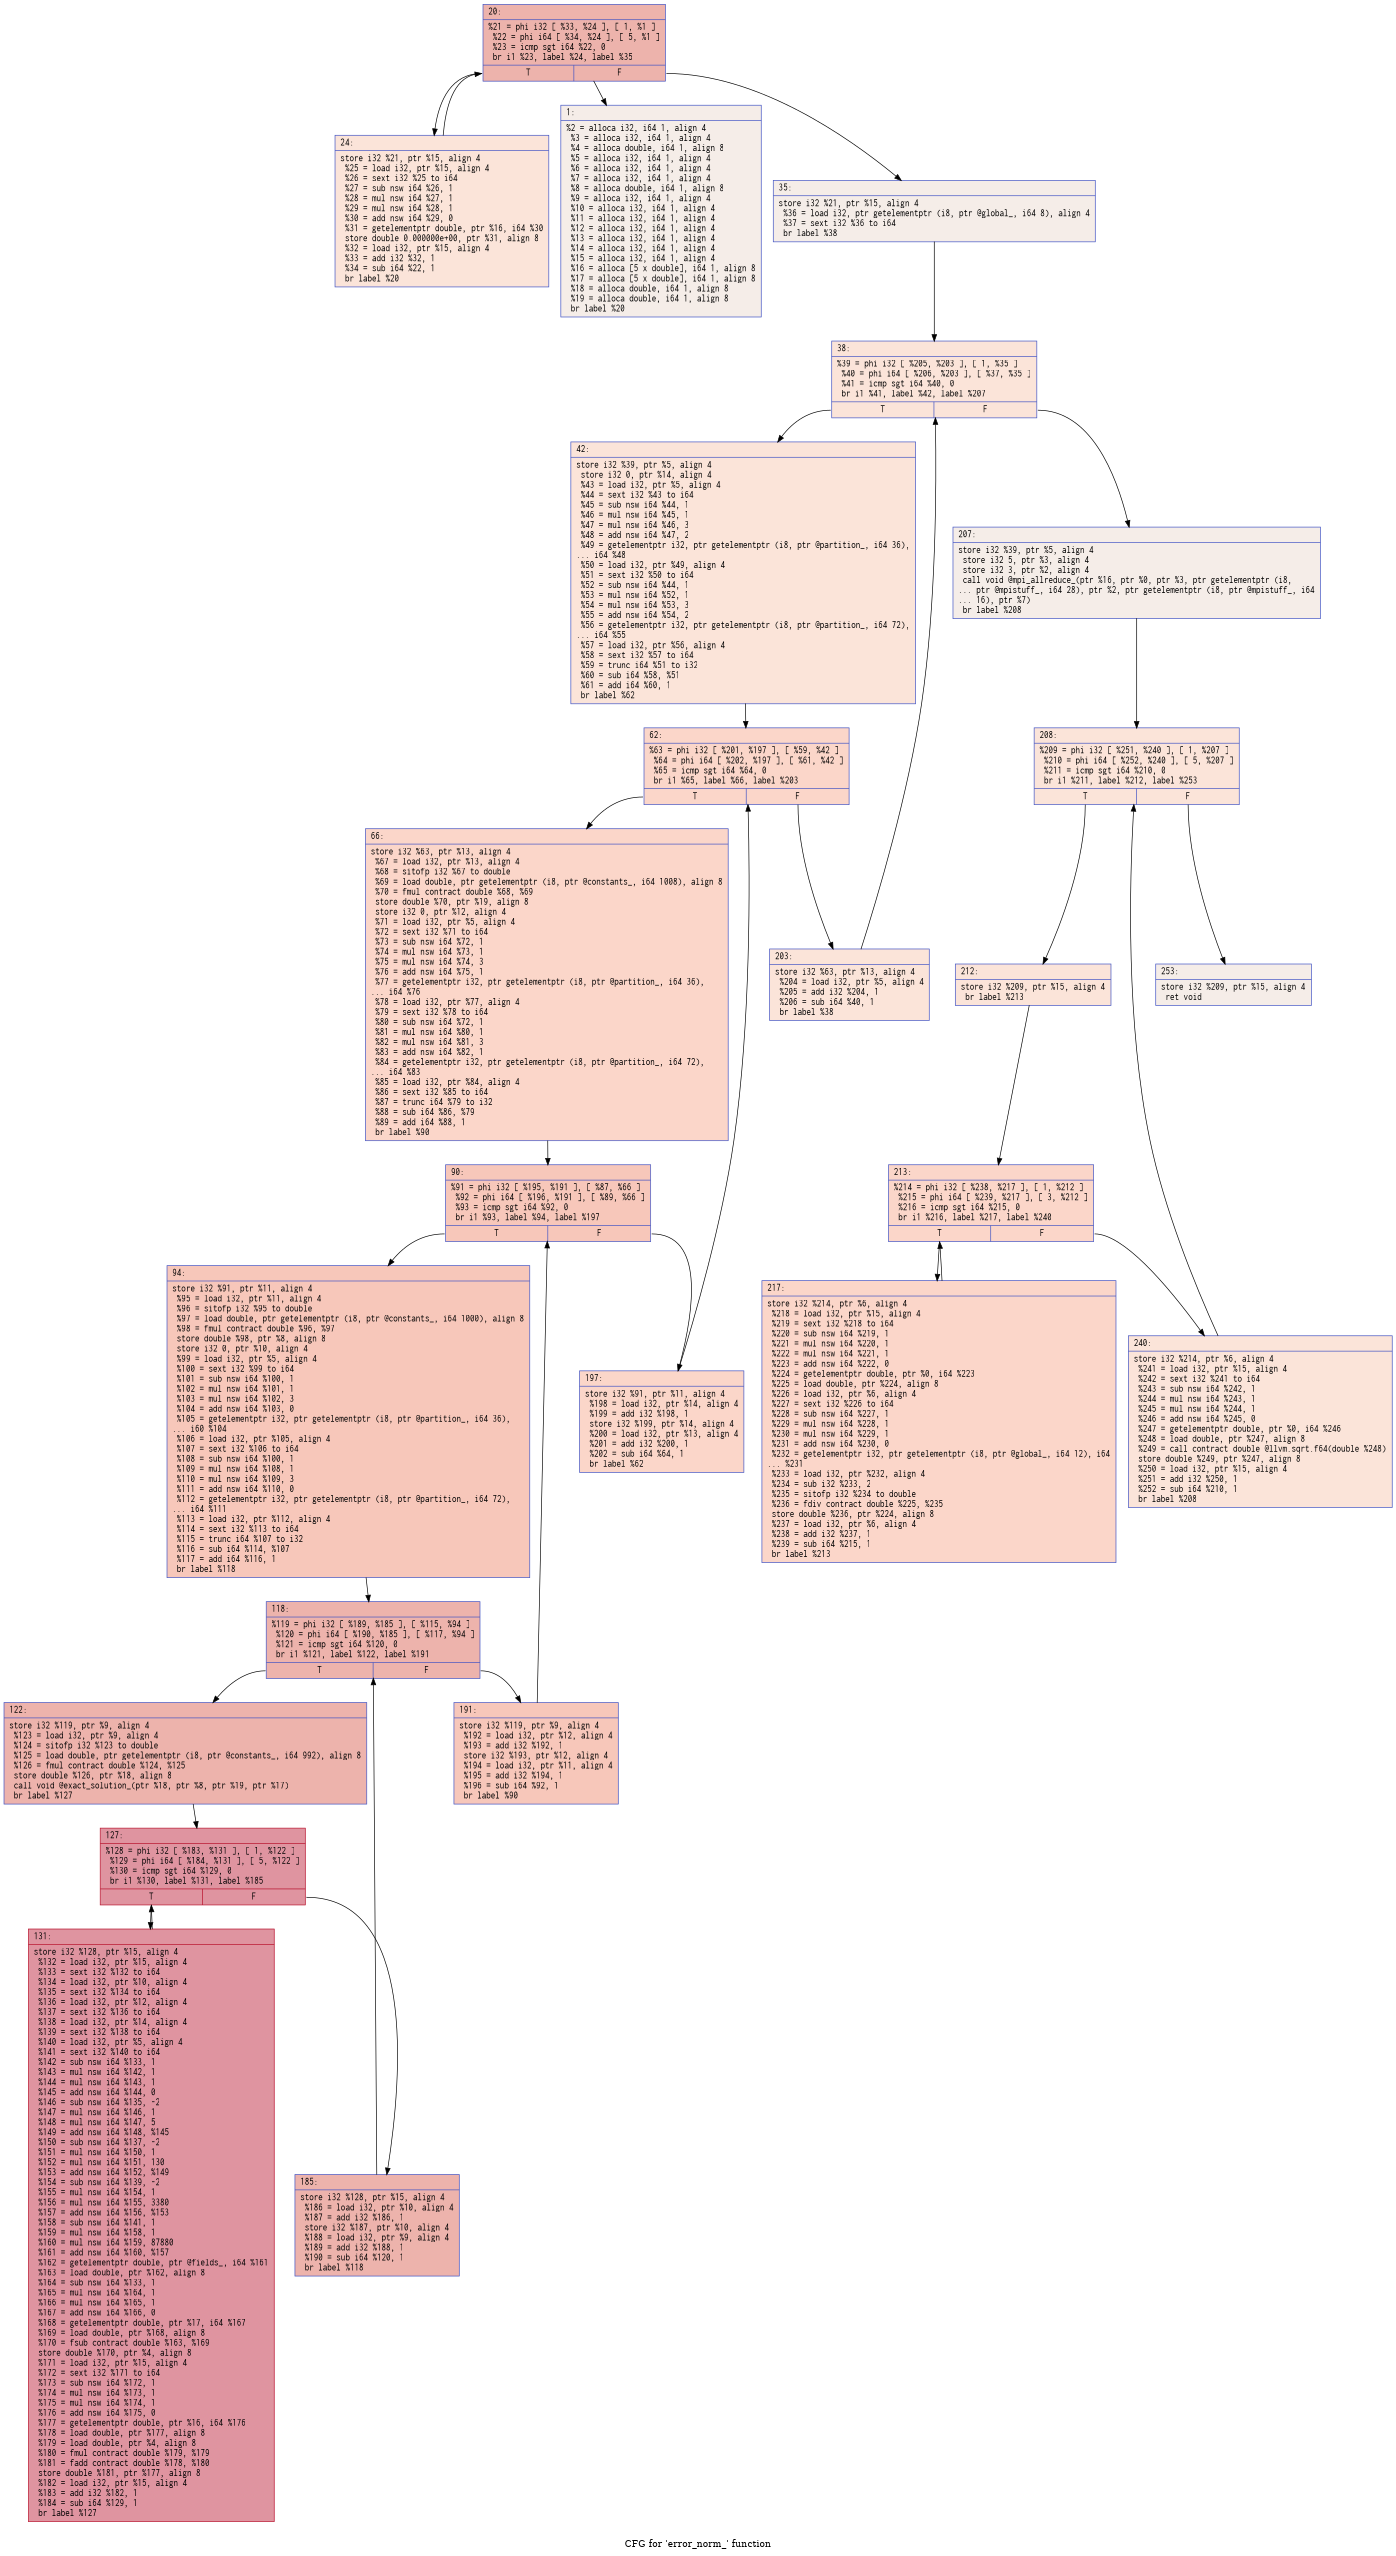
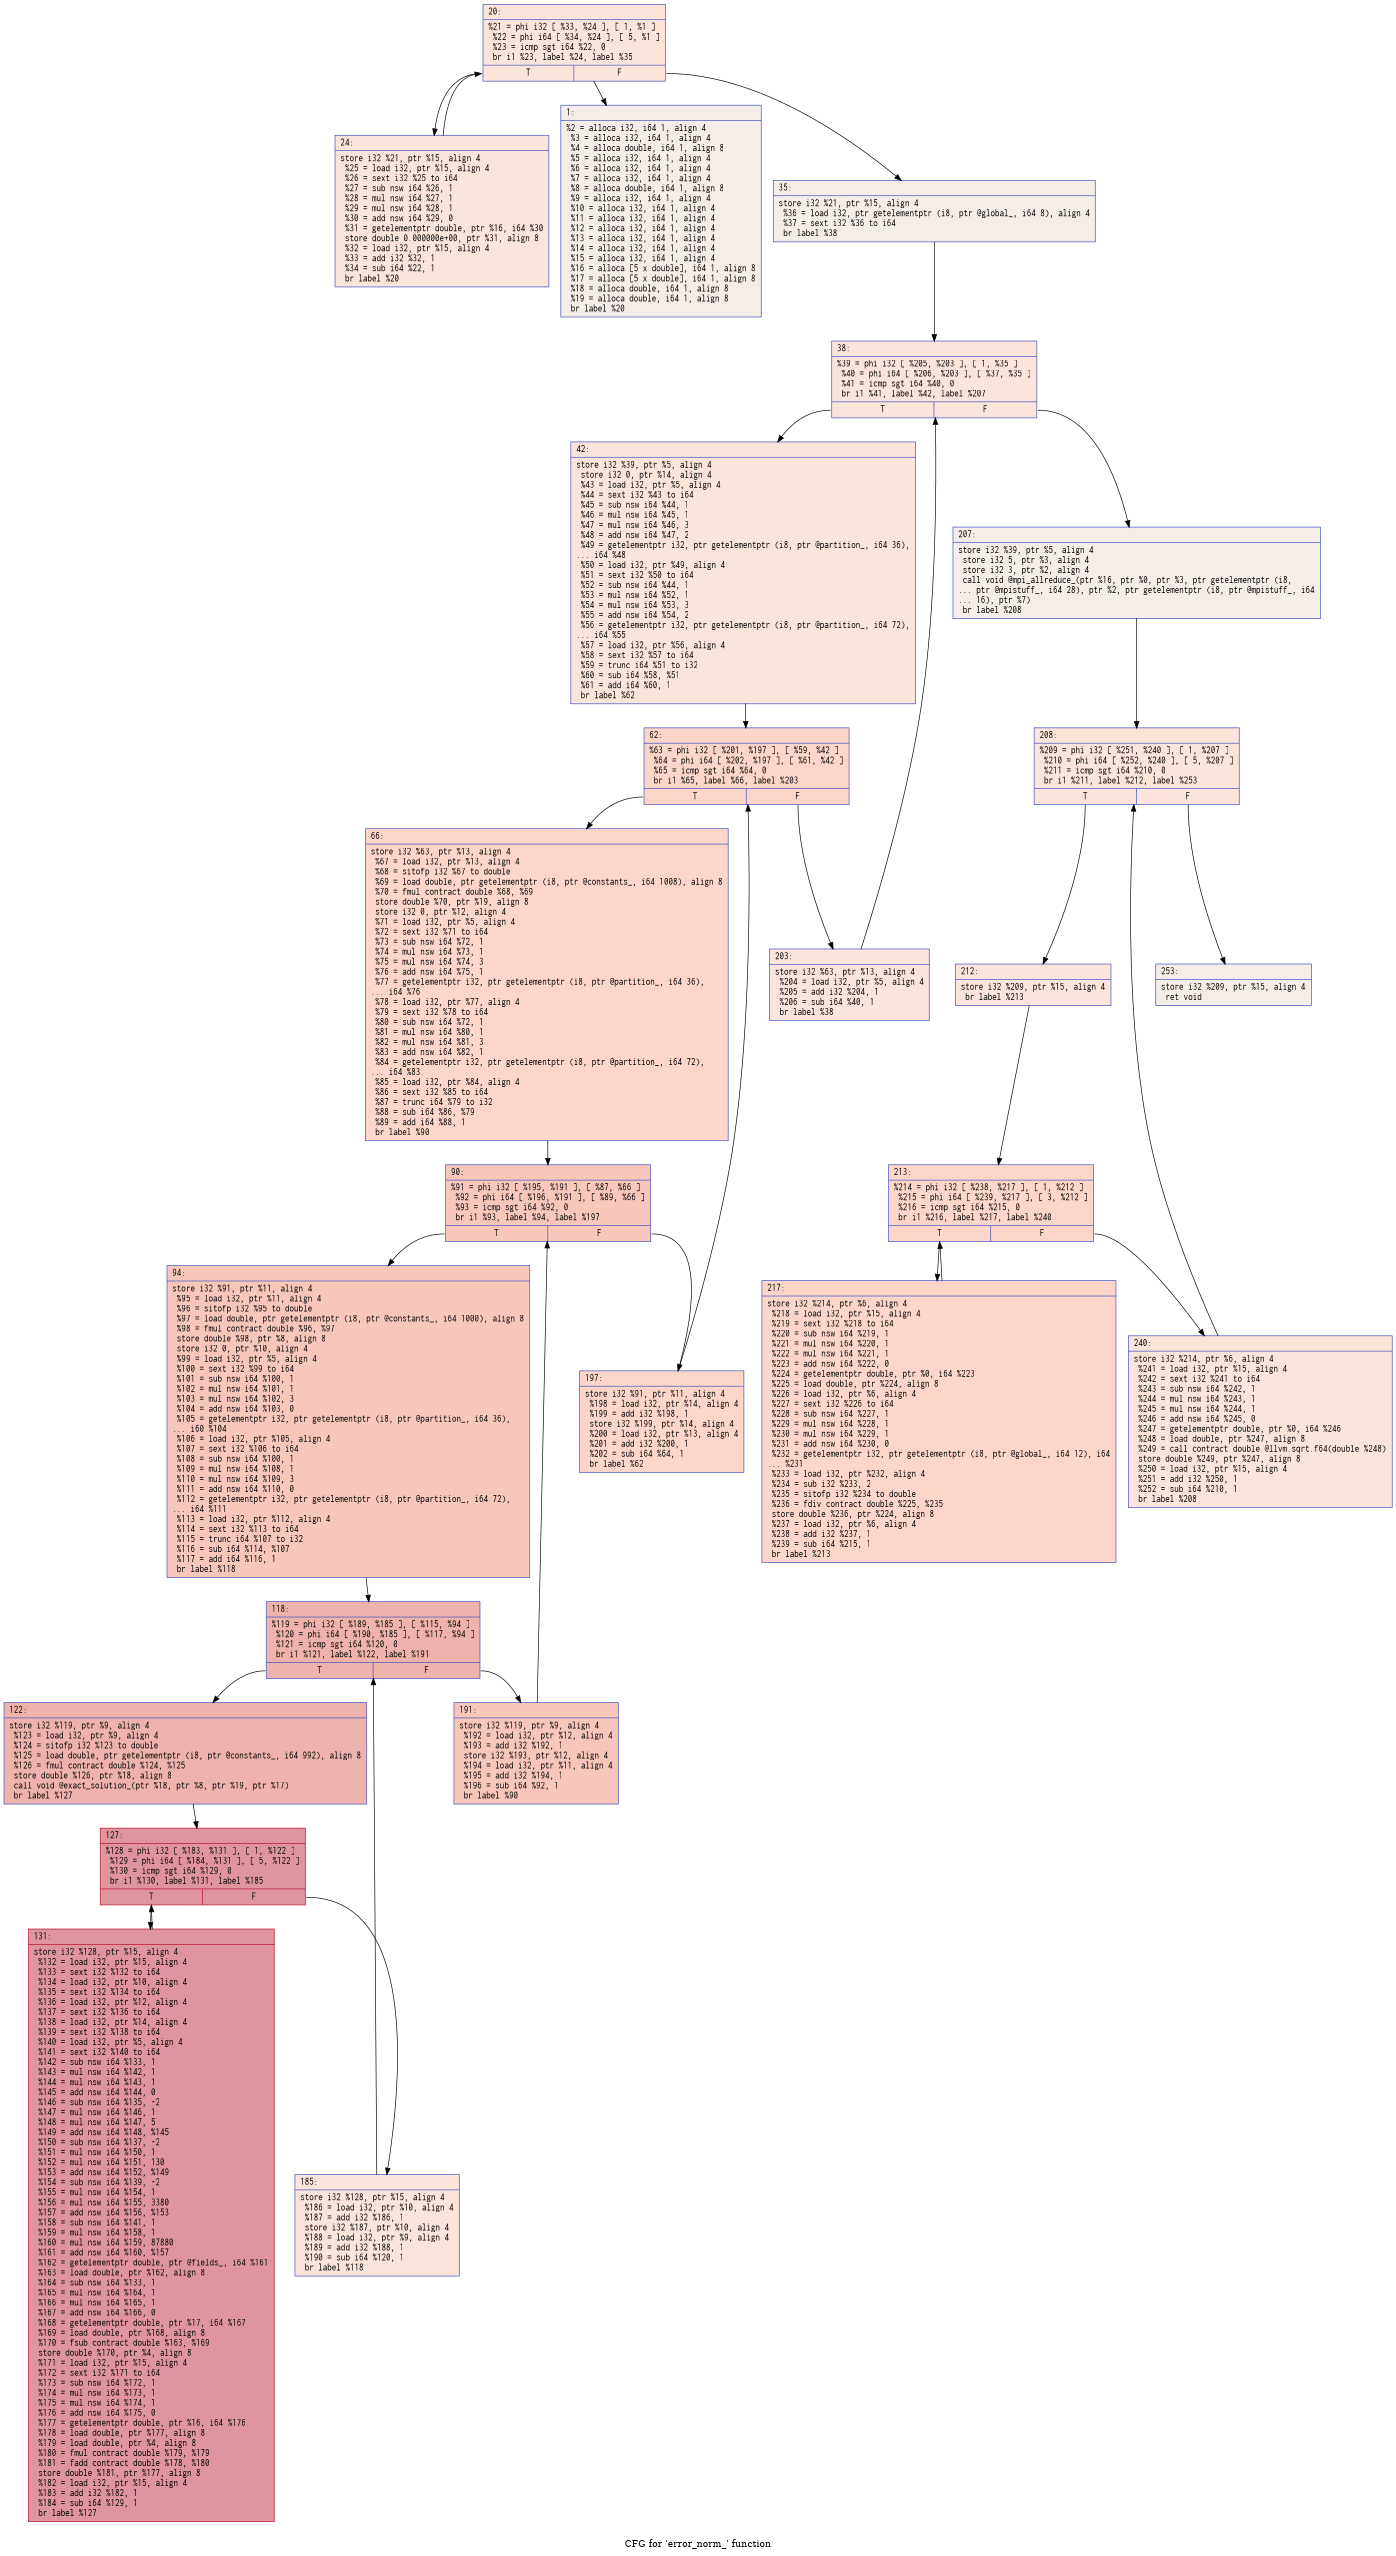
node "20:": fillcolor #d6524470 -> #f5c1a970
node "185:": fillcolor #d6524470 -> #f5c1a970
